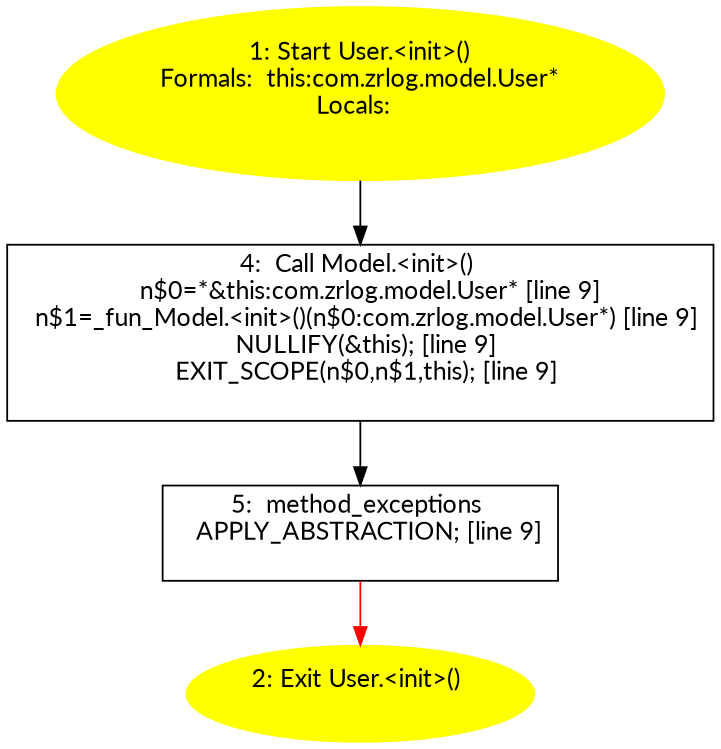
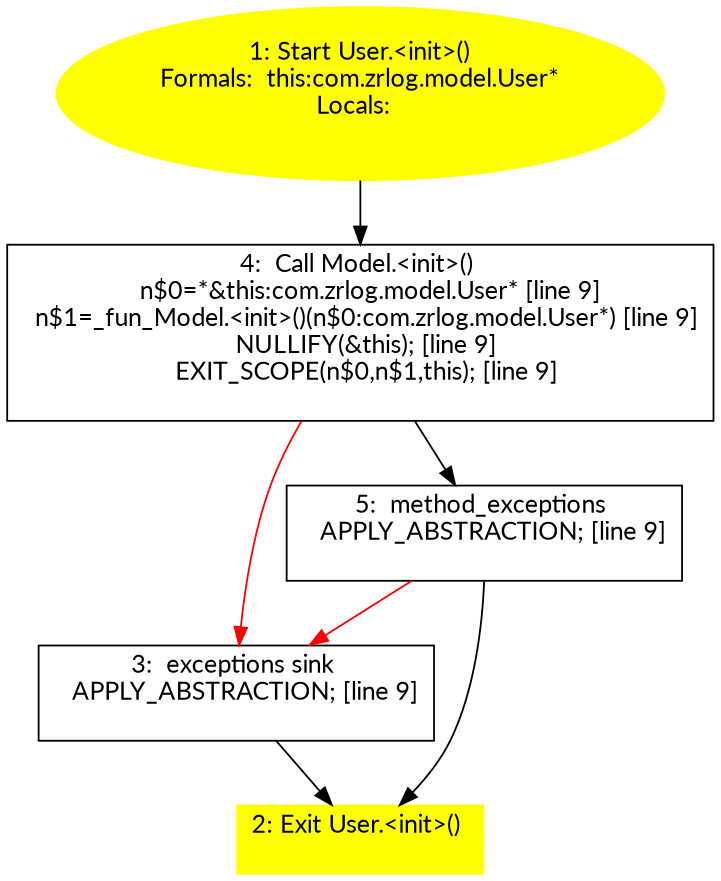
edge "5:  method_exceptions APPLY_ABSTRACTION; [line 9]" -> "2: Exit User.<init>()": color red -> black
node "3:  exceptions sink APPLY_ABSTRACTION; [line 9]": added
node "2: Exit User.<init>()": shape ellipse -> box
